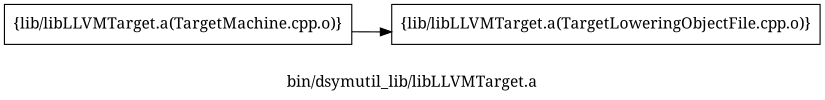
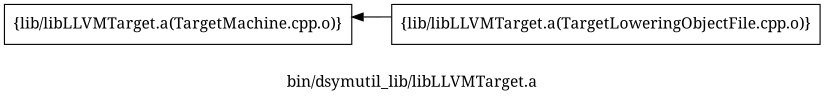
edge "{lib/libLLVMTarget.a(TargetMachine.cpp.o)}" -> "{lib/libLLVMTarget.a(TargetLoweringObjectFile.cpp.o)}": reversed
